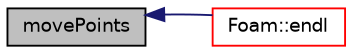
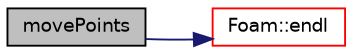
edge "Foam::endl" -> "movePoints": reversed
